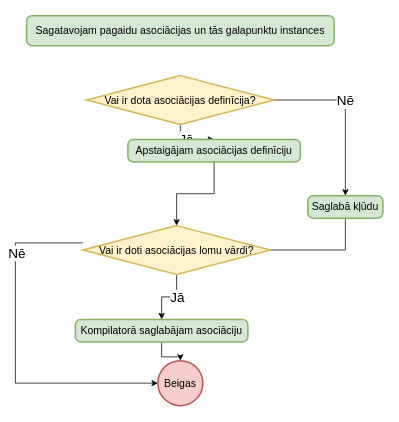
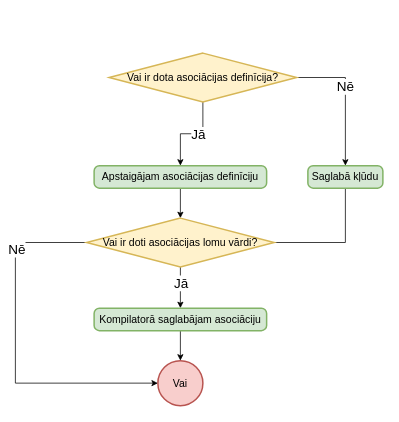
node "Sagatavojam pagaidu asociācijas un tās galapunktu instances": removed
node "Vai ir dota asociācijas definīcija?": moved (180, 100) -> (203, 77)
node "Apstaigājam asociācijas definīciju": moved (214, 150) -> (180, 177)
node "Saglabā kļūdu": moved (345, 207) -> (345, 177)
node "Vai ir doti asociācijas lomu vārdi?": moved (177, 250) -> (180, 242)
node "Kompilatorā saglabājam asociāciju": moved (162, 330) -> (180, 319)
node "Beigas": label "Beigas" -> "Vai"
